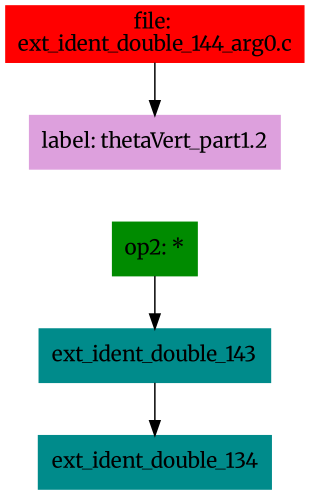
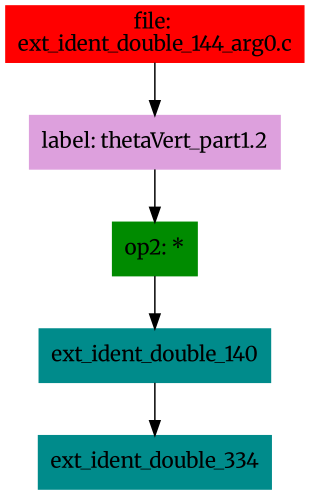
edge "label: thetaVert_part1.2" -> "op2: *": added
node "ext_ident_double_143": label "ext_ident_double_143" -> "ext_ident_double_140"
node "ext_ident_double_134": label "ext_ident_double_134" -> "ext_ident_double_334"
